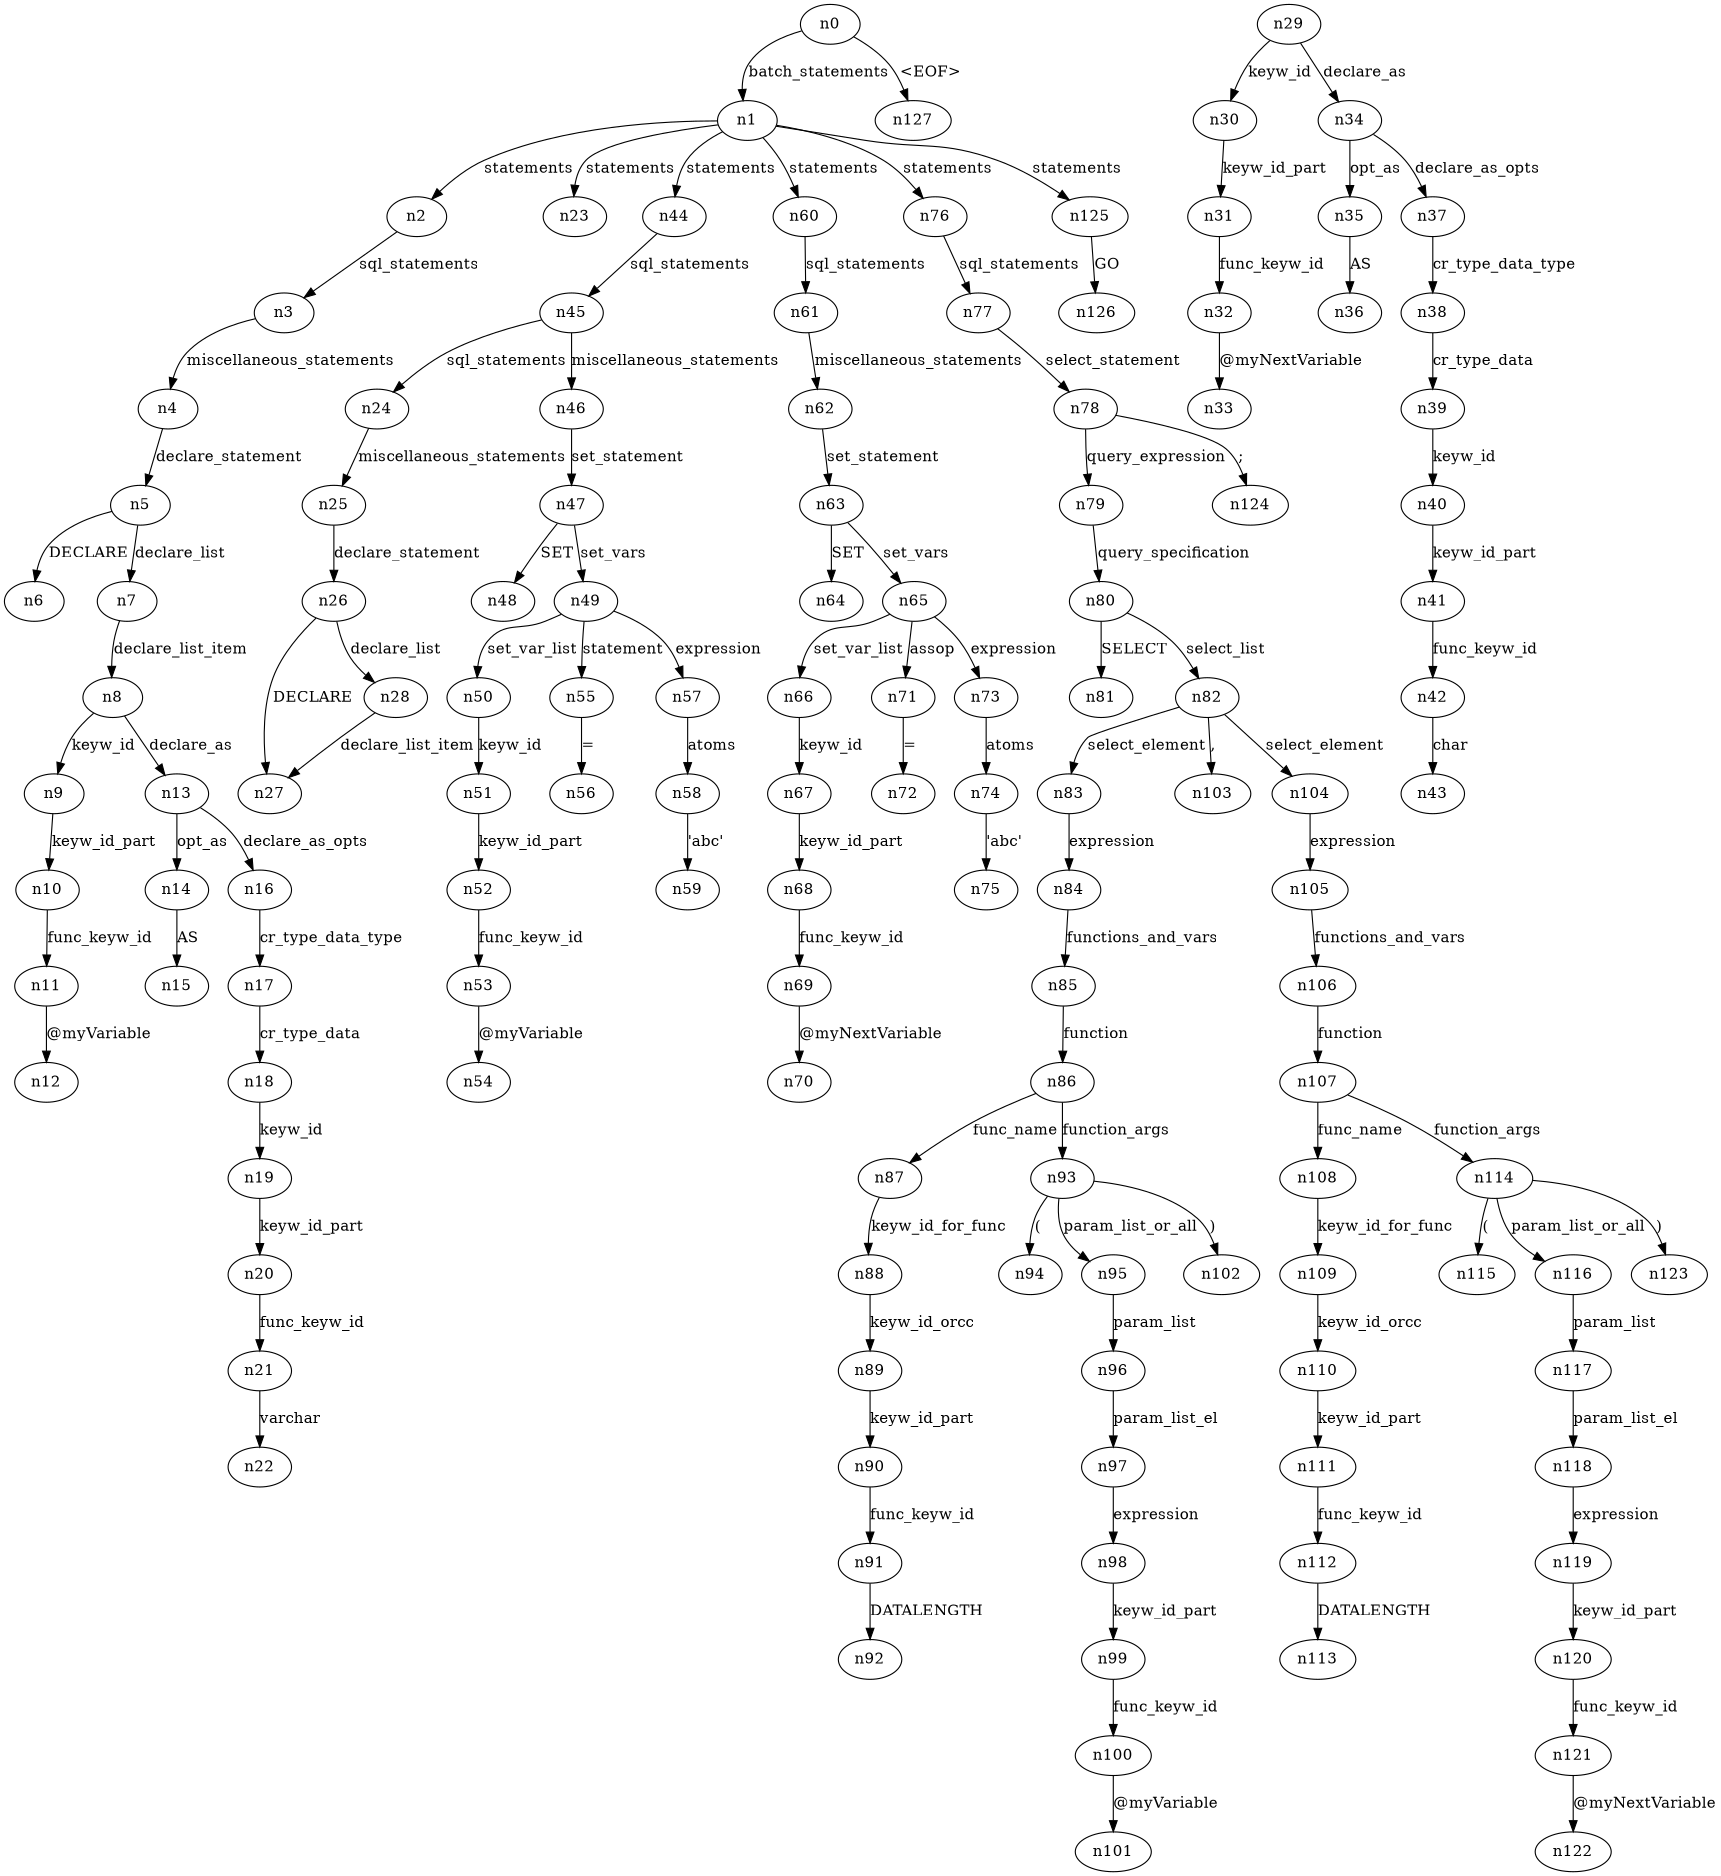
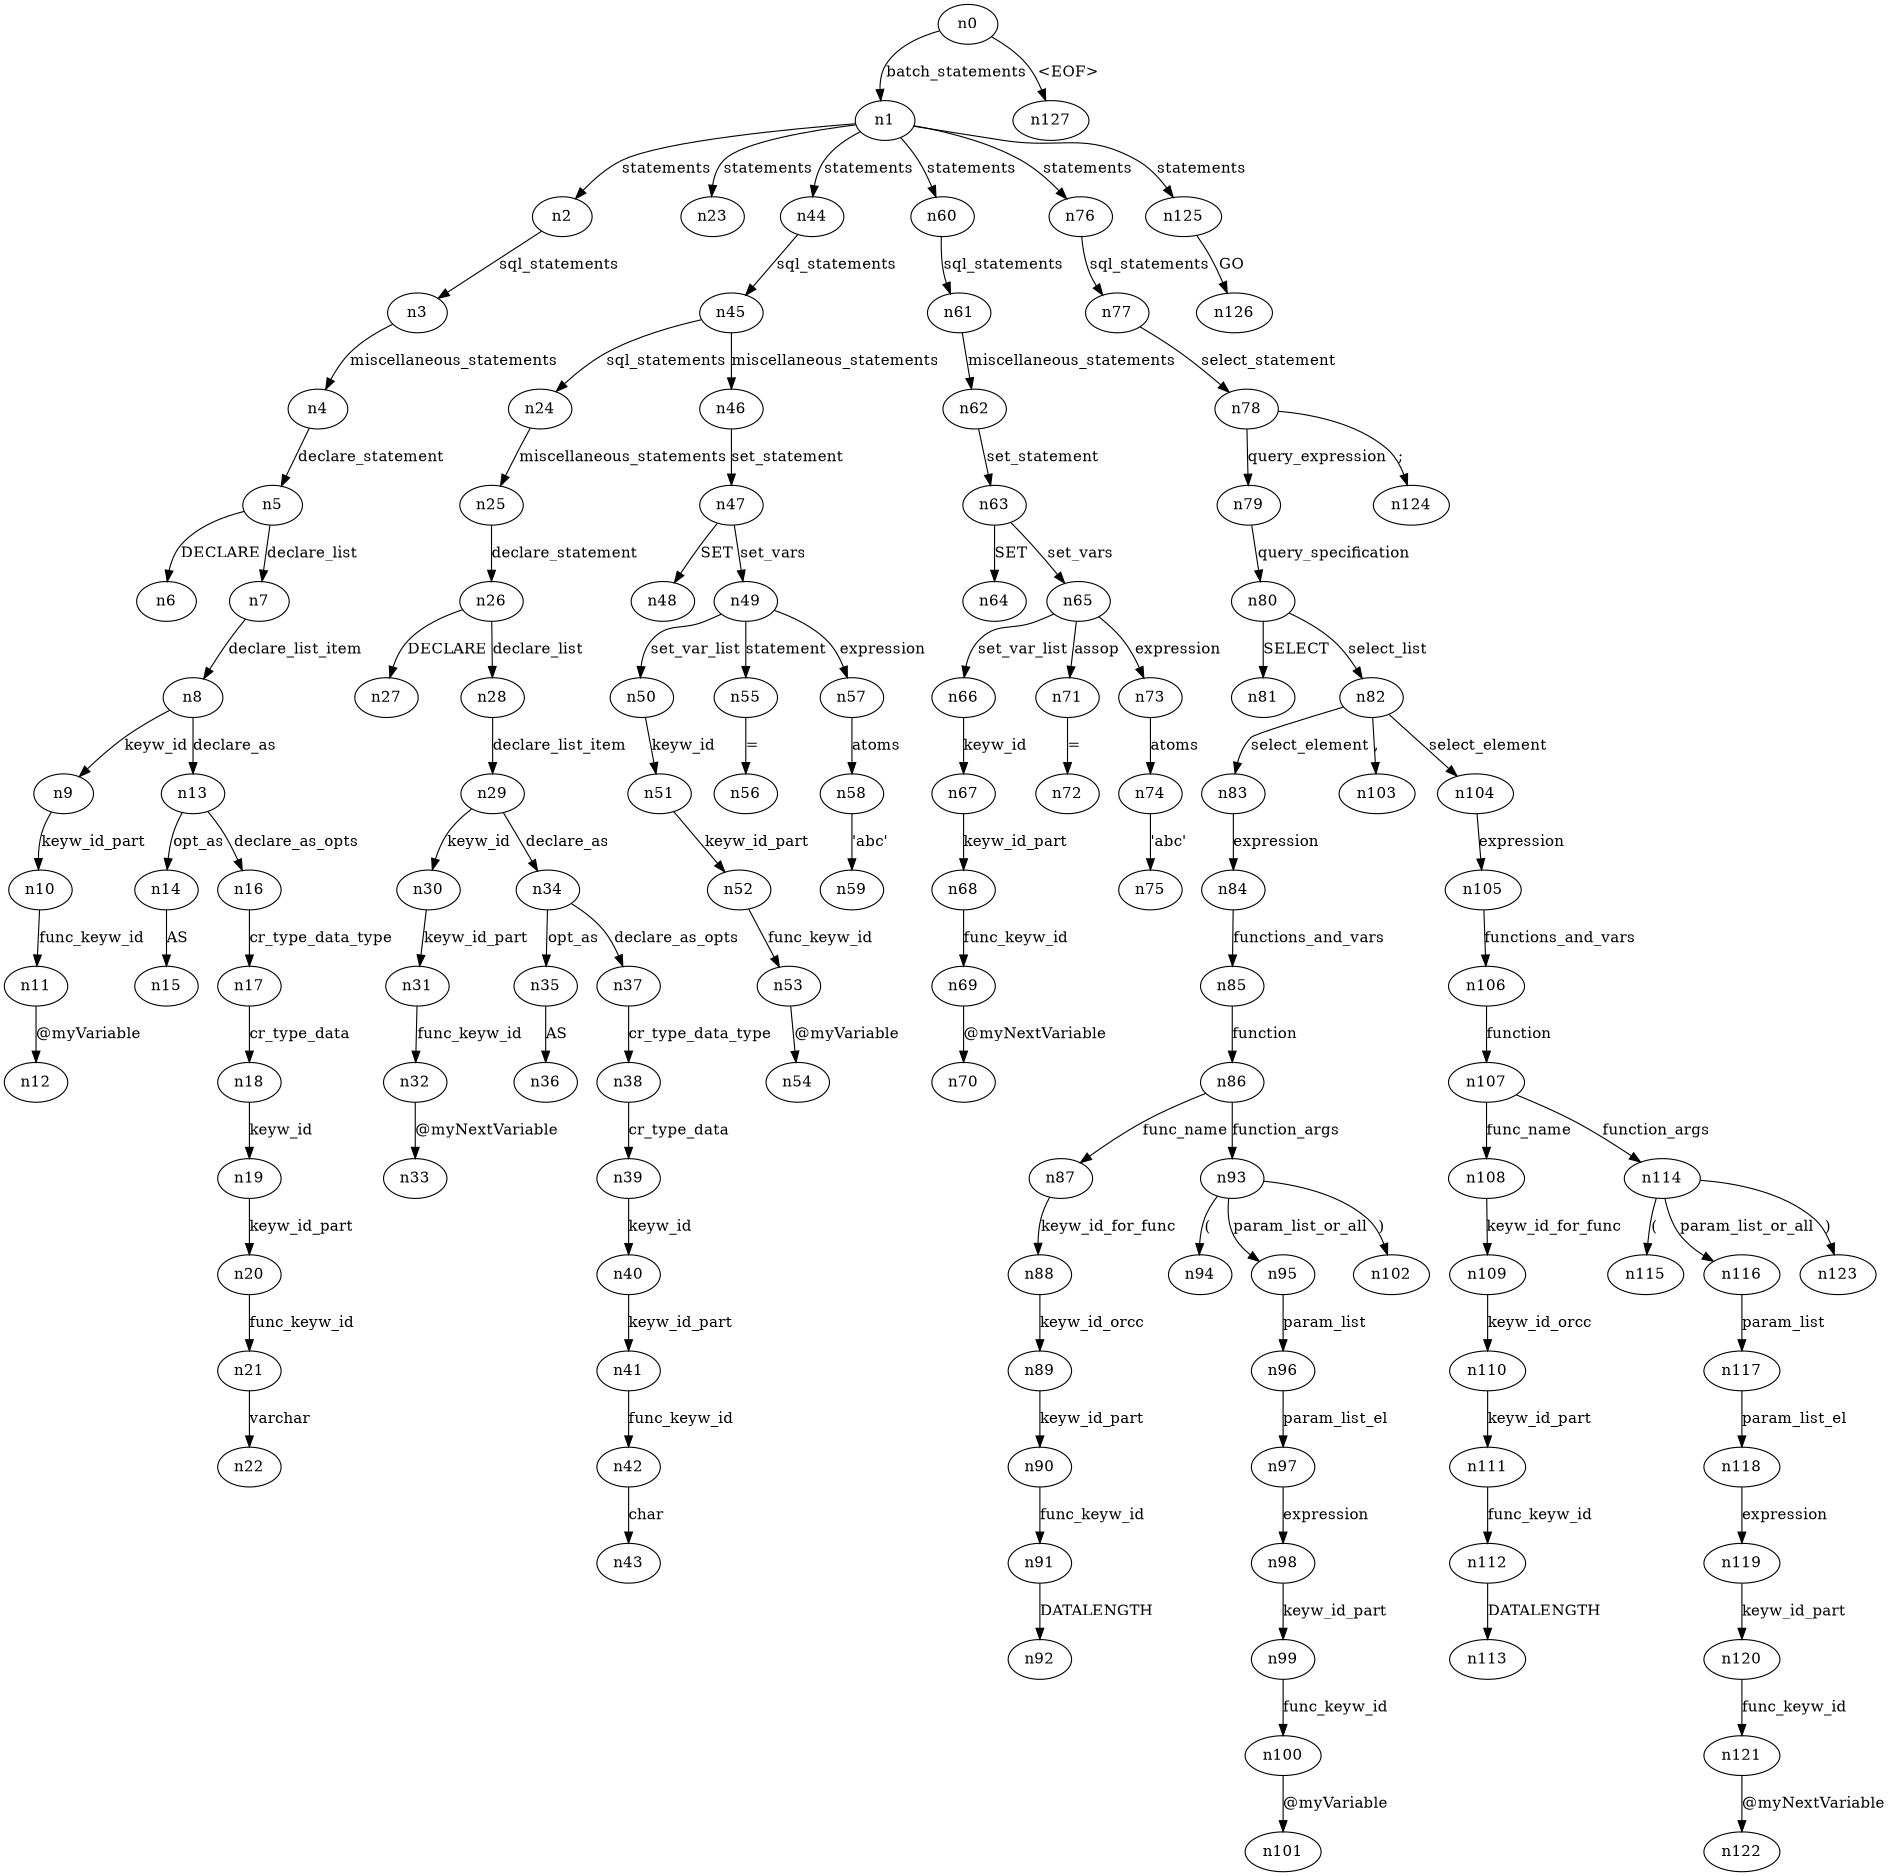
edge "n28" -> "n27": now "n28" -> "n29"
